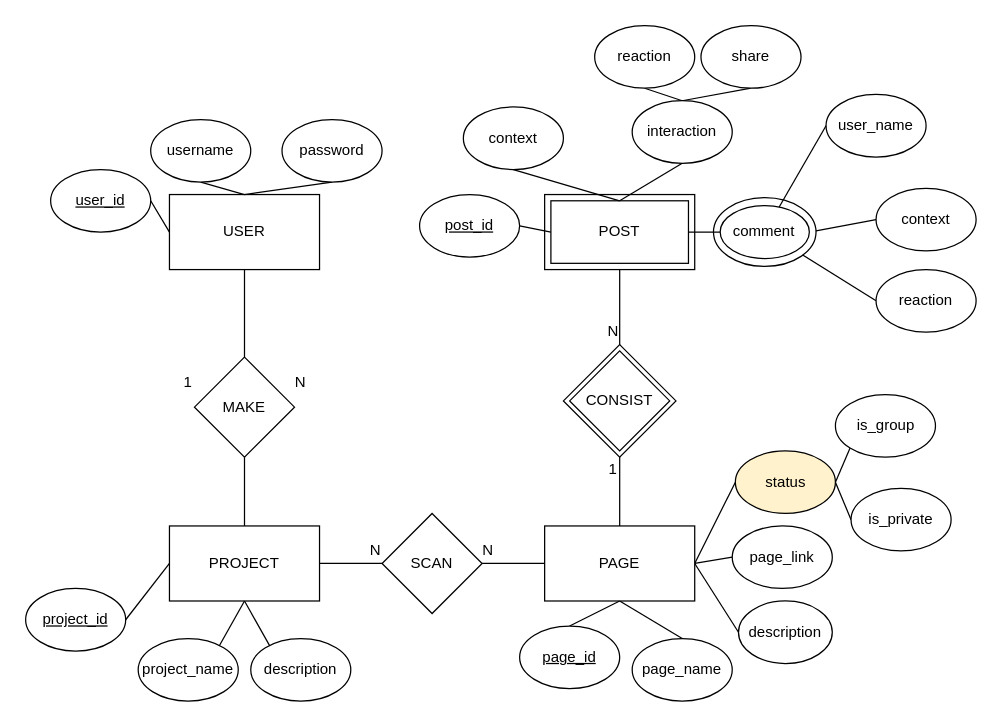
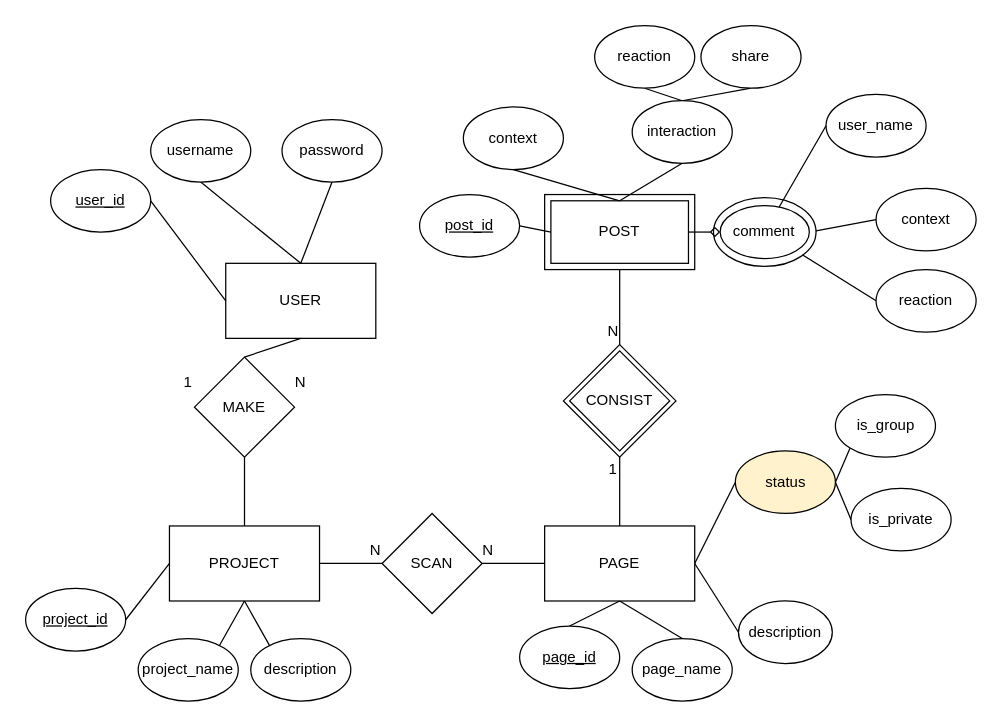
node "USER": moved (244, 232) -> (301, 301)
edge "POST" -- "comment": arrowhead none -> diamond
node "page_link": removed
edge "page_link" -- "PAGE": removed
